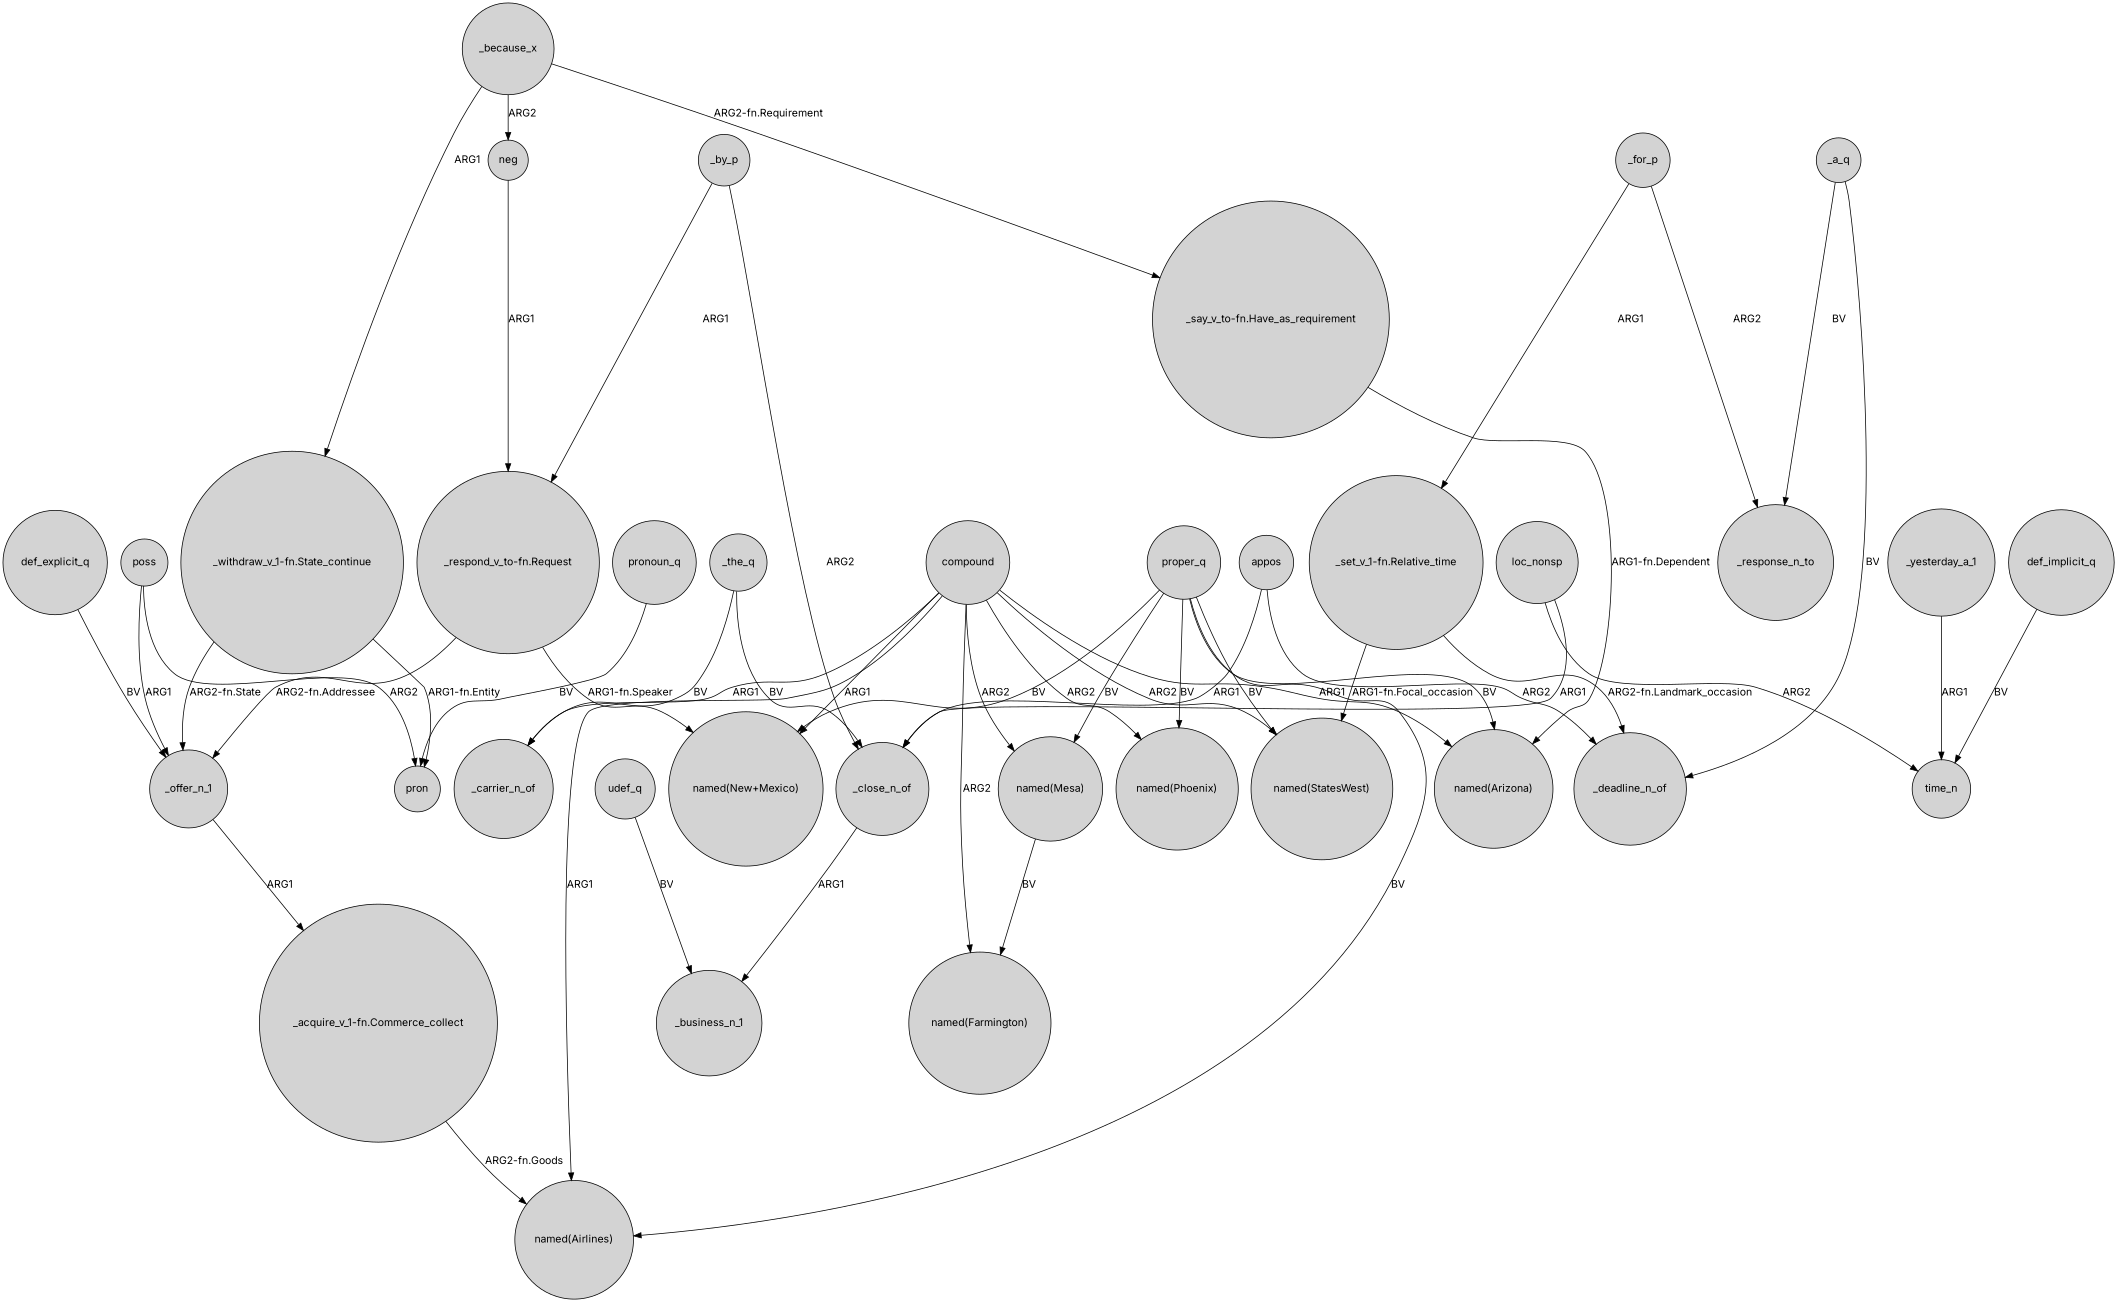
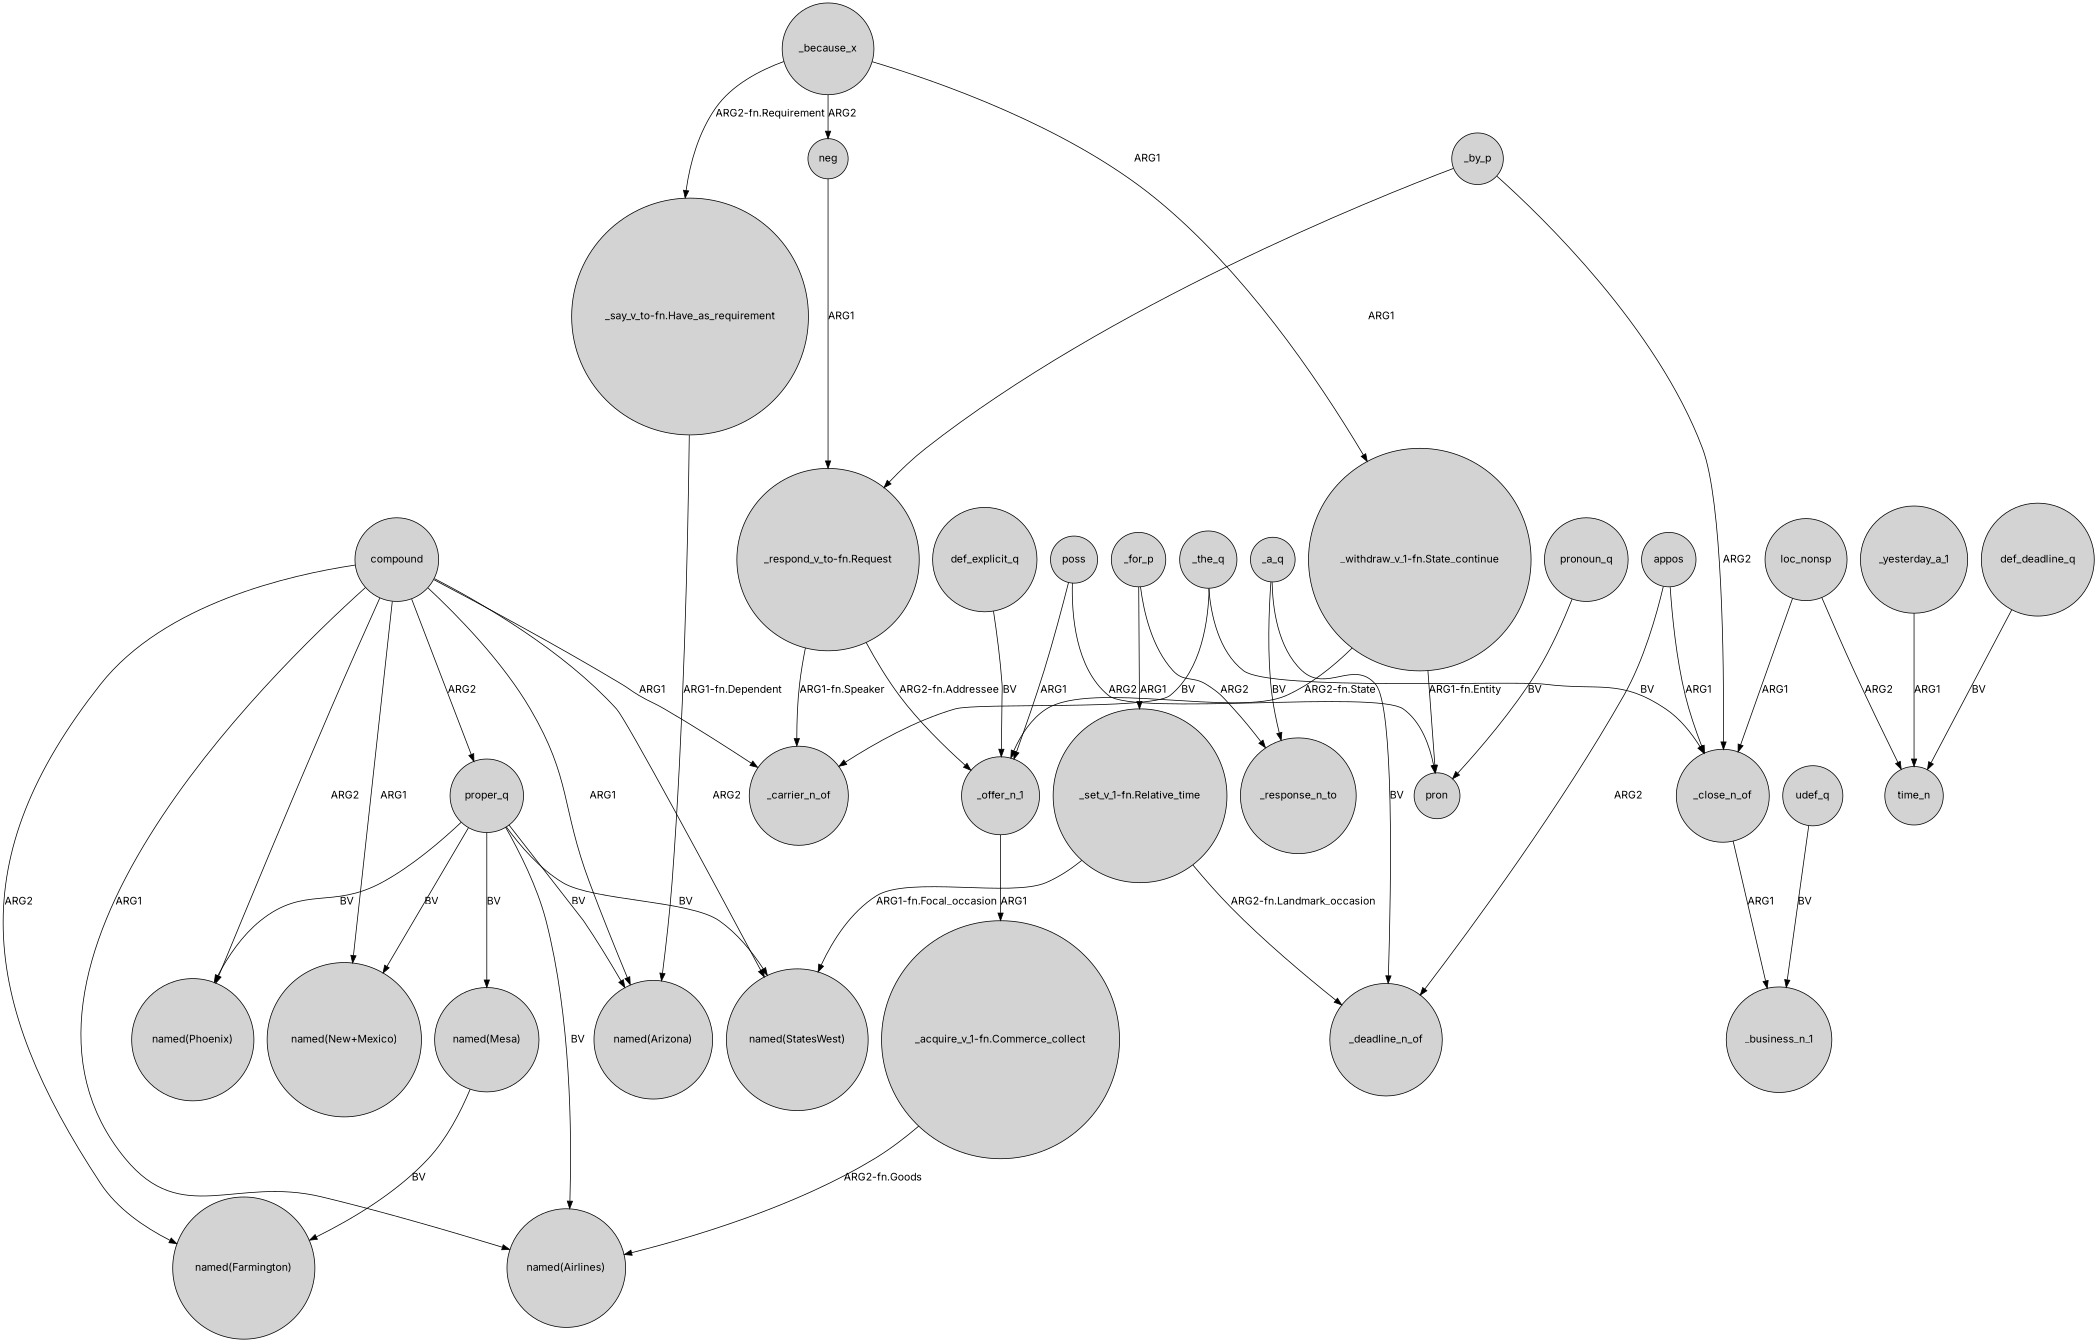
node "def_implicit_q": label "def_implicit_q" -> "def_deadline_q"
edge "compound" -> "named(Mesa)": now "compound" -> "proper_q"
edge "_respond_v_to-fn.Request" -> "named(New+Mexico)": now "_respond_v_to-fn.Request" -> "_carrier_n_of"
